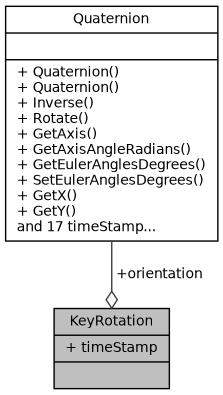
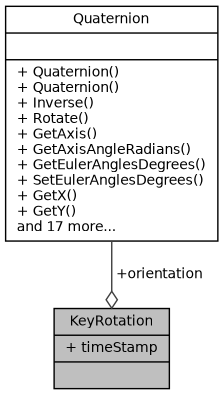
node "Quaternion": text "and 17 timeStamp..." -> "and 17 more..."
